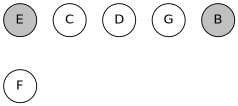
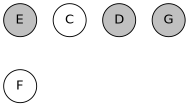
node "D": fillcolor white -> gray
node "G": fillcolor white -> gray
node "B": removed
